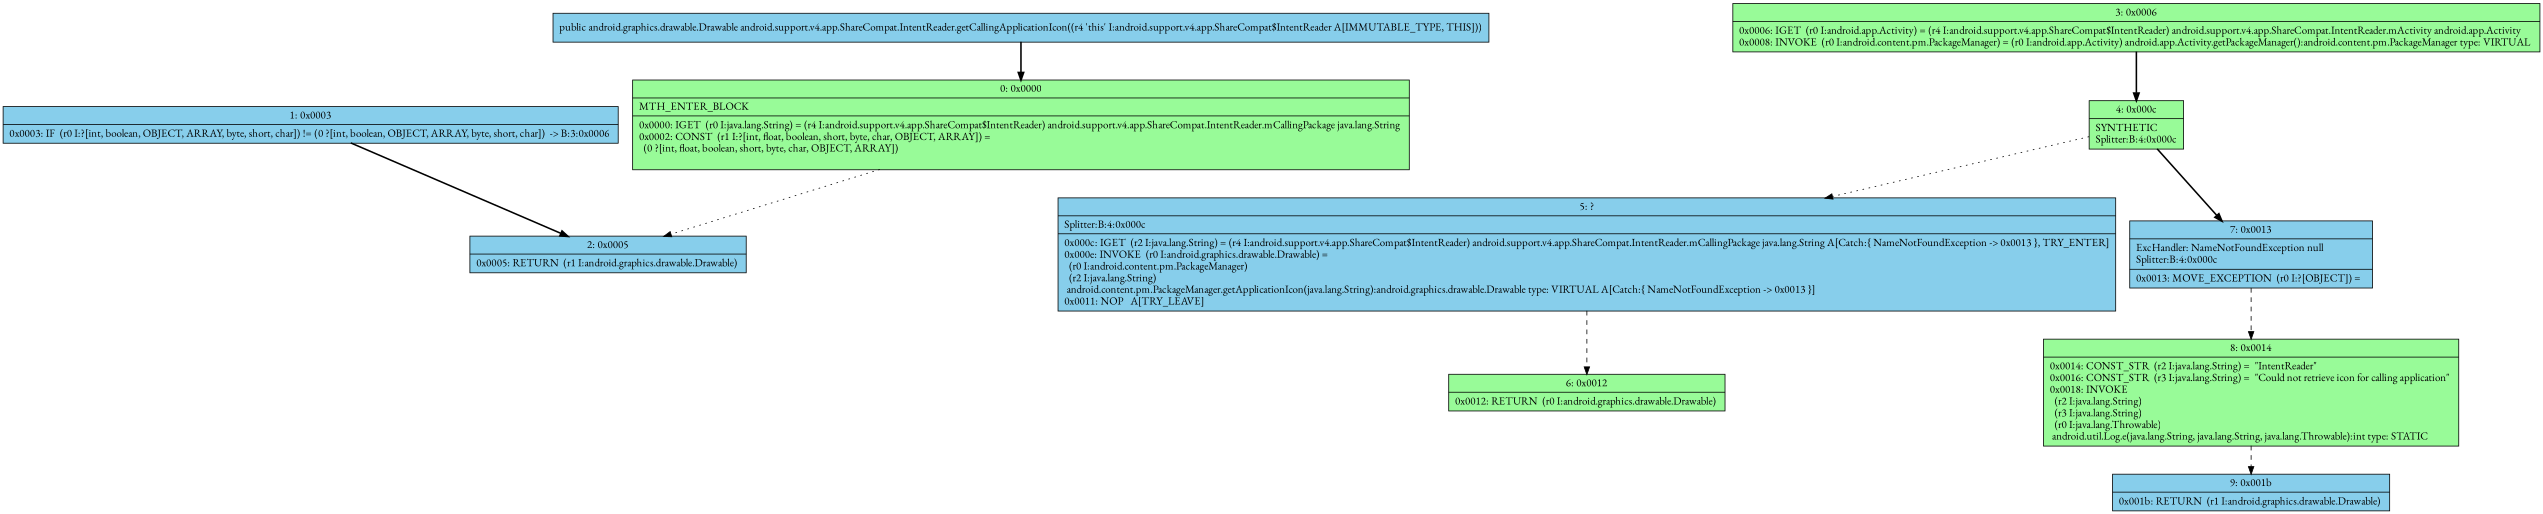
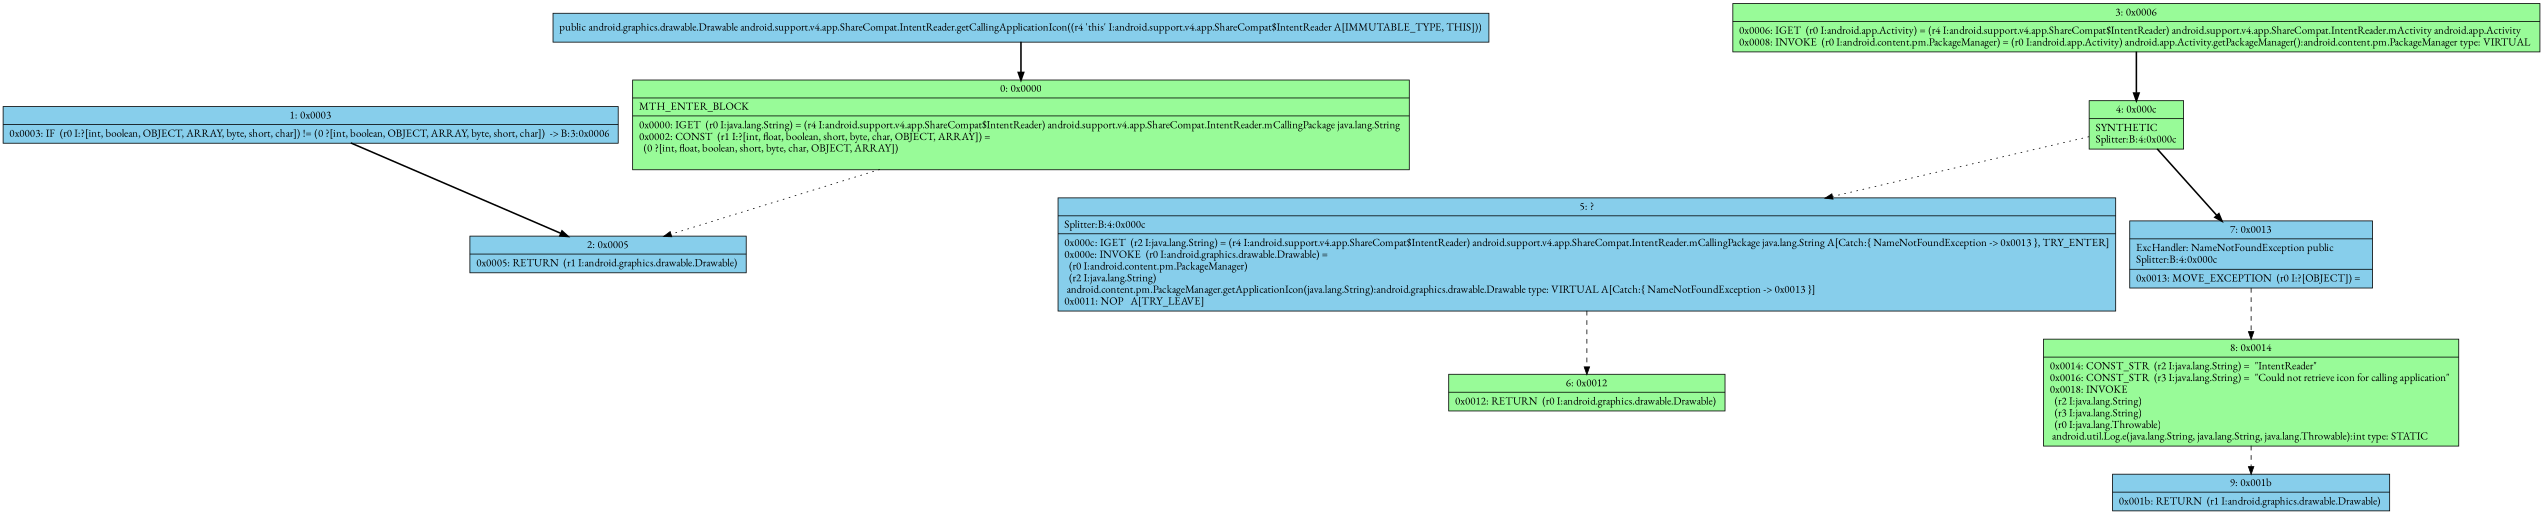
node "7: 0x0013": text "ExcHandler: NameNotFoundException null" -> "ExcHandler: NameNotFoundException public"
